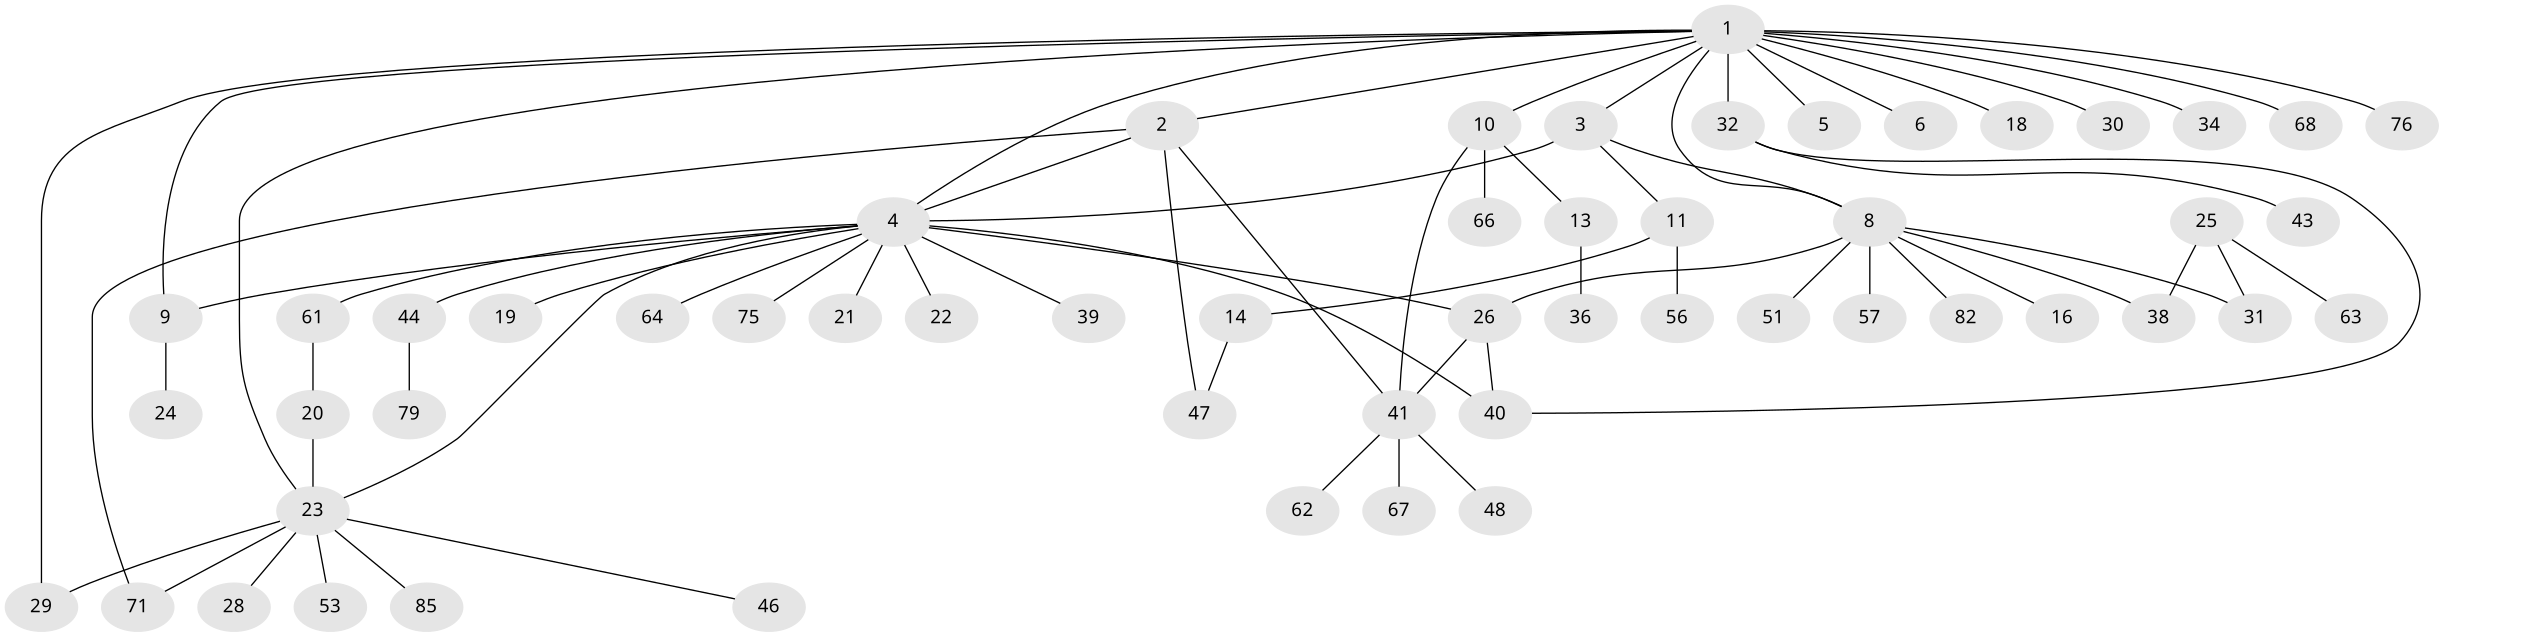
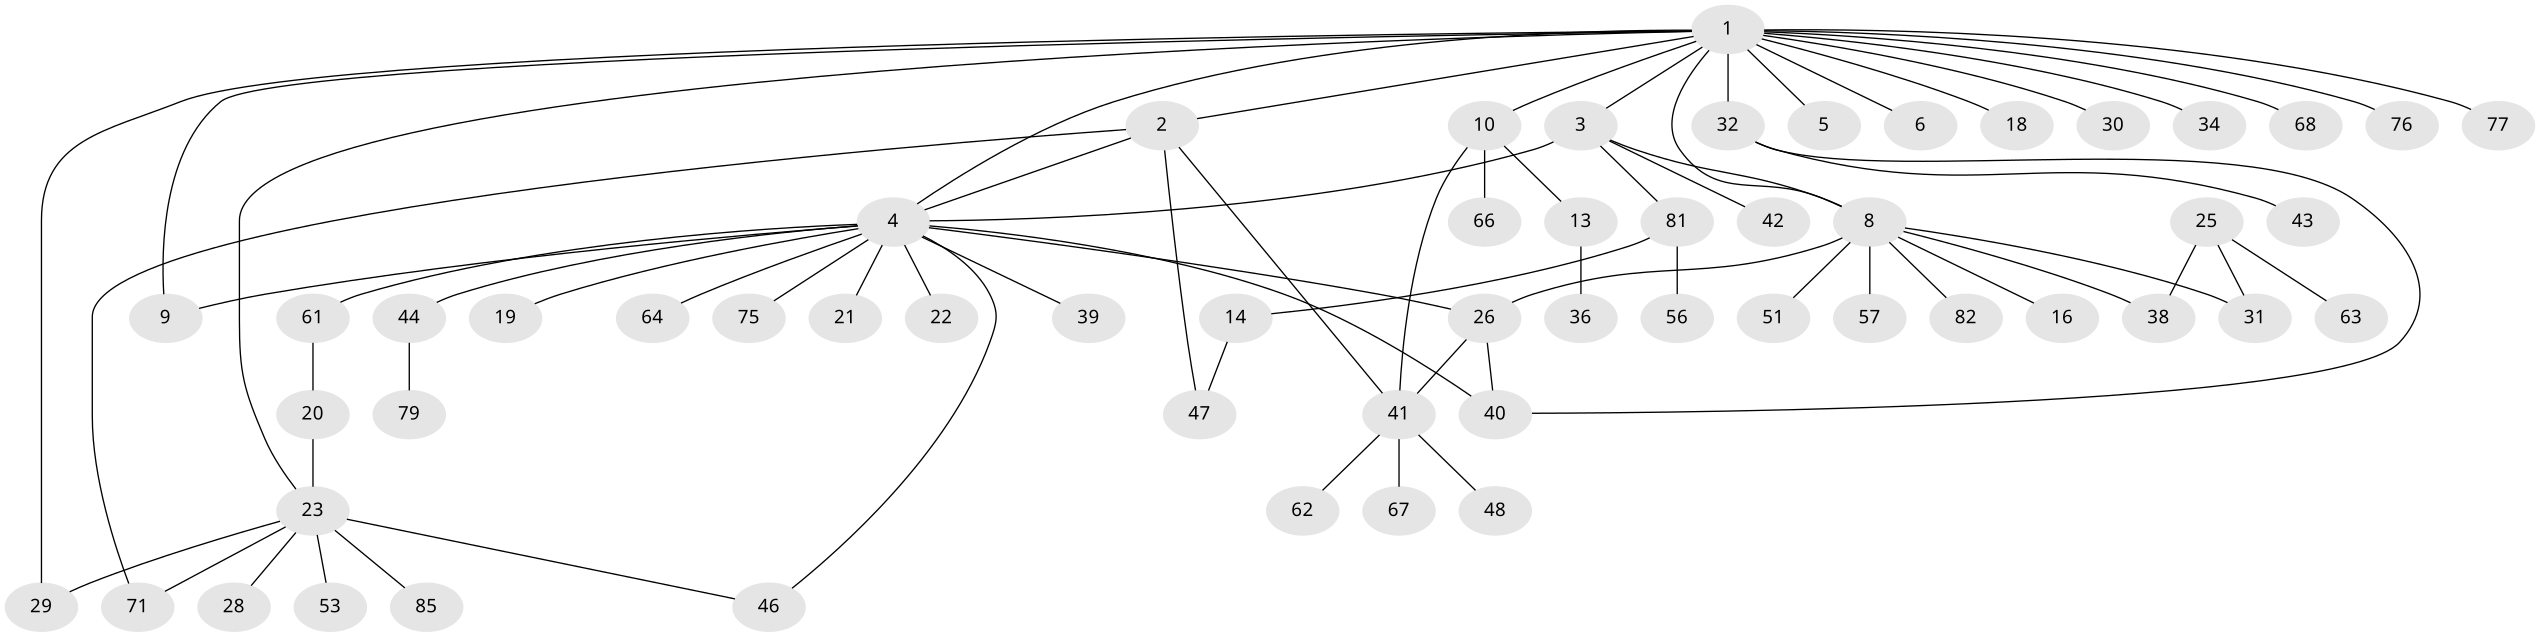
node "77": added
node "11": label "11" -> "81"
node "42": added
edge "4" -- "23": now "4" -- "46"
node "24": removed
